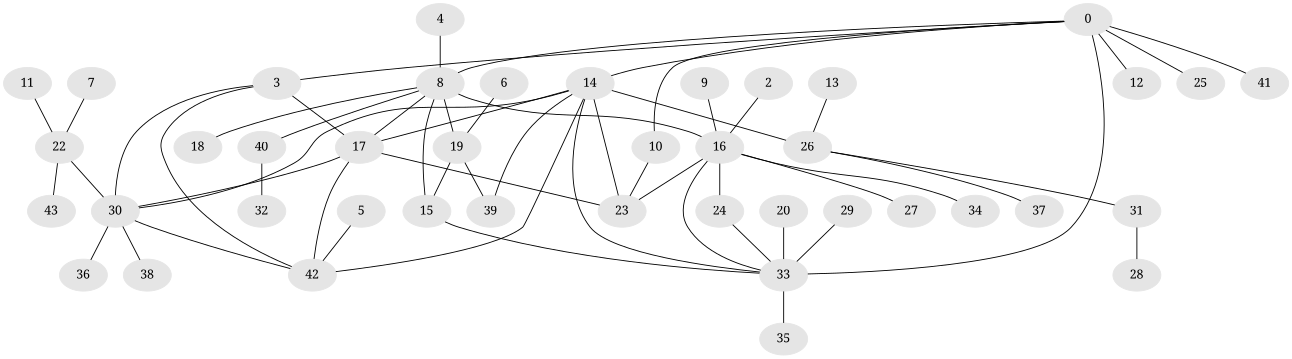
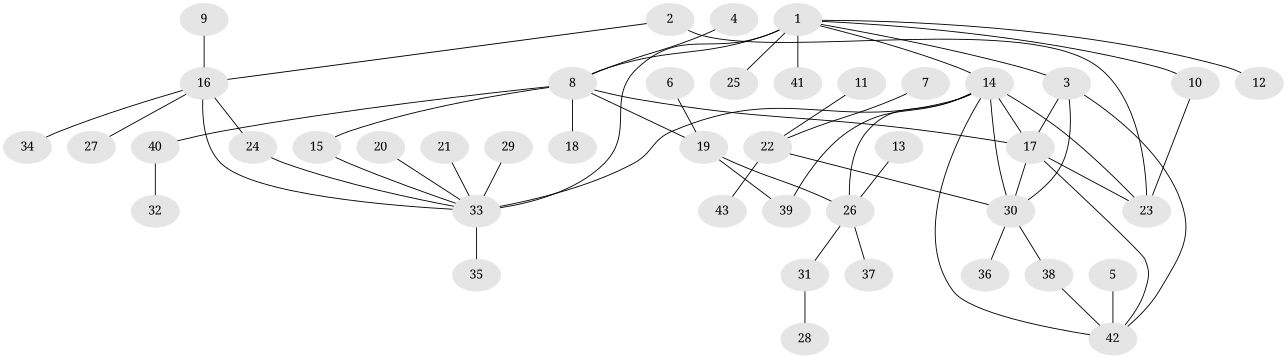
node "0": label "0" -> "1"
edge "8" -- "16": removed
node "21": added
edge "19" -- "15": now "19" -- "26"
edge "16" -- "23": now "2" -- "23"
edge "30" -- "42": now "38" -- "42"
